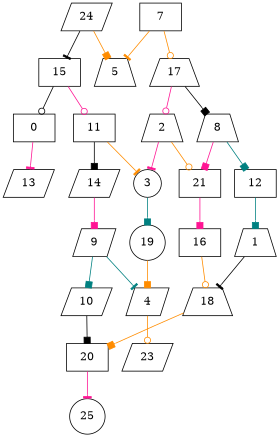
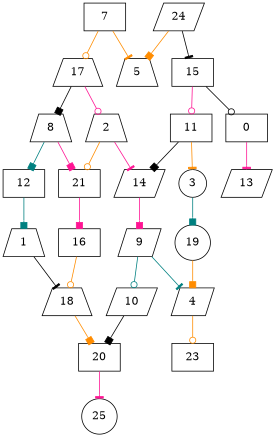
edge "2" -> "3": now "2" -> "14"
edge "9" -> "10": arrowhead box -> odot
node "23": shape parallelogram -> box
